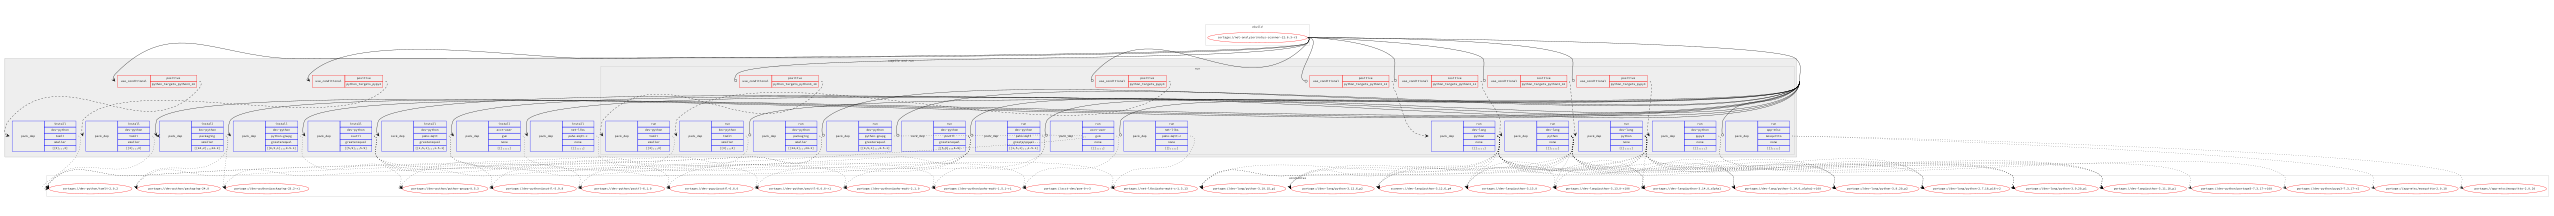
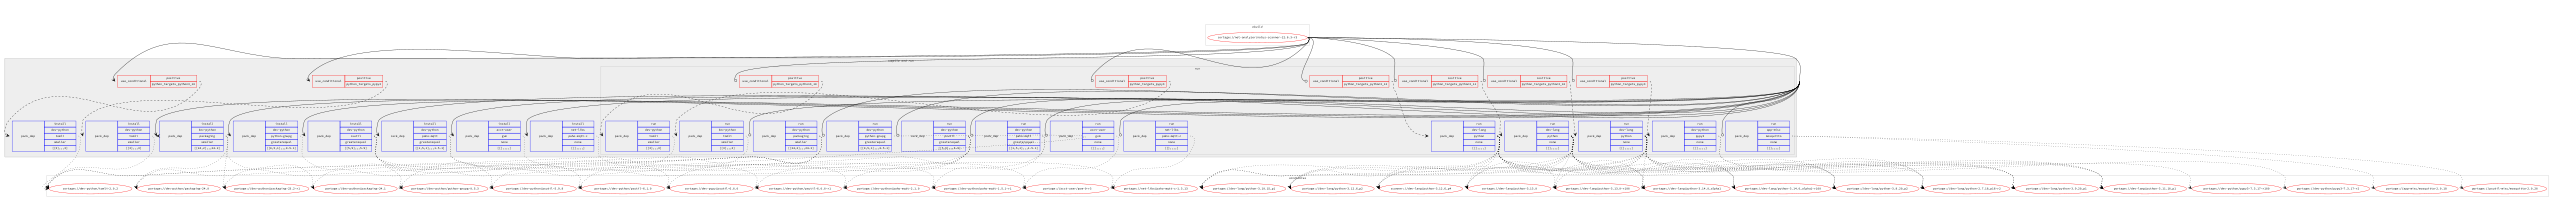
node "portage://dev-python/packaging-24.1": added
node "portage://acct-dev/gvm-0-r3": label "portage://acct-dev/gvm-0-r3" -> "portage://acct-user/gvm-0-r3"
node "portage://dev-python/portage3-7.3.17-r100": label "portage://dev-python/portage3-7.3.17-r100" -> "portage://dev-python/pypy3-7.3.17-r100"
node "portage://app-misc/mosquitto-2.0.20": label "portage://app-misc/mosquitto-2.0.20" -> "portage://psutil-misc/mosquitto-2.0.20"
